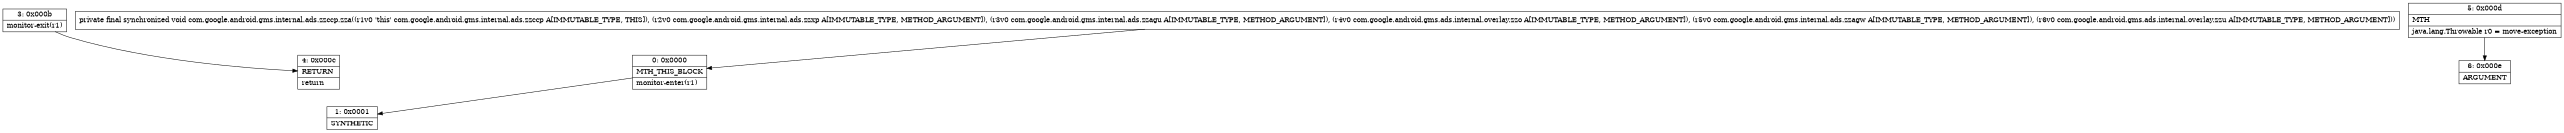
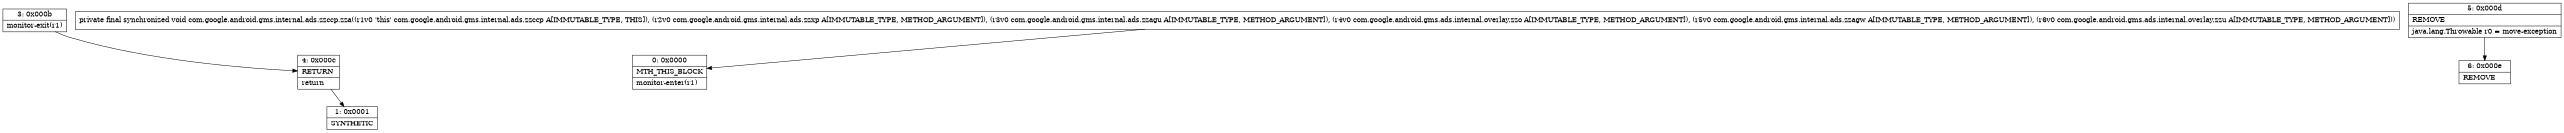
node "5: 0x000d": text "MTH" -> "REMOVE"
node "6: 0x000e": text "ARGUMENT" -> "REMOVE"
edge "0: 0x0000" -> "1: 0x0001": now "4: 0x000c" -> "1: 0x0001"
